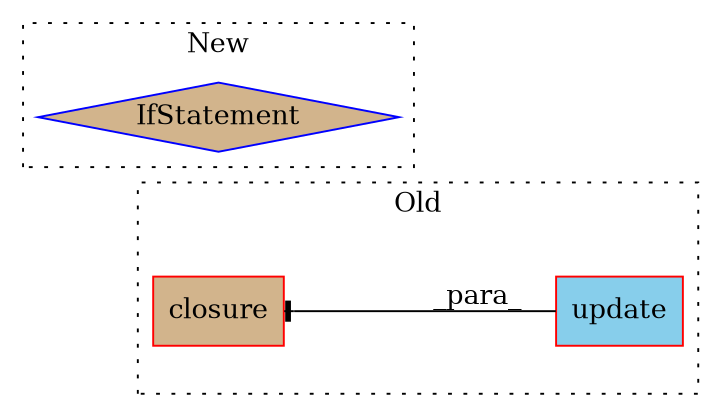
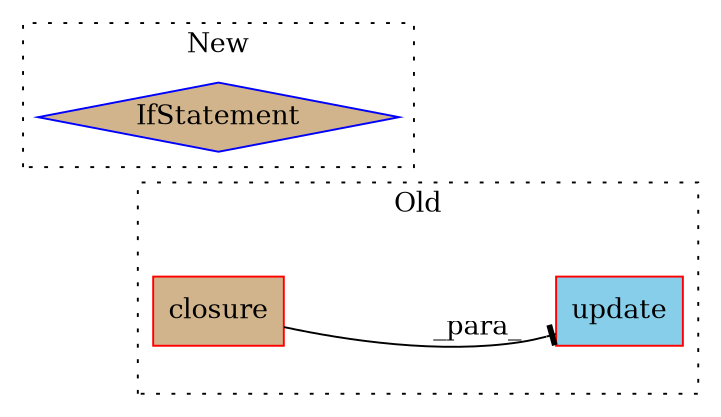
edge "update" -> "closure": reversed
